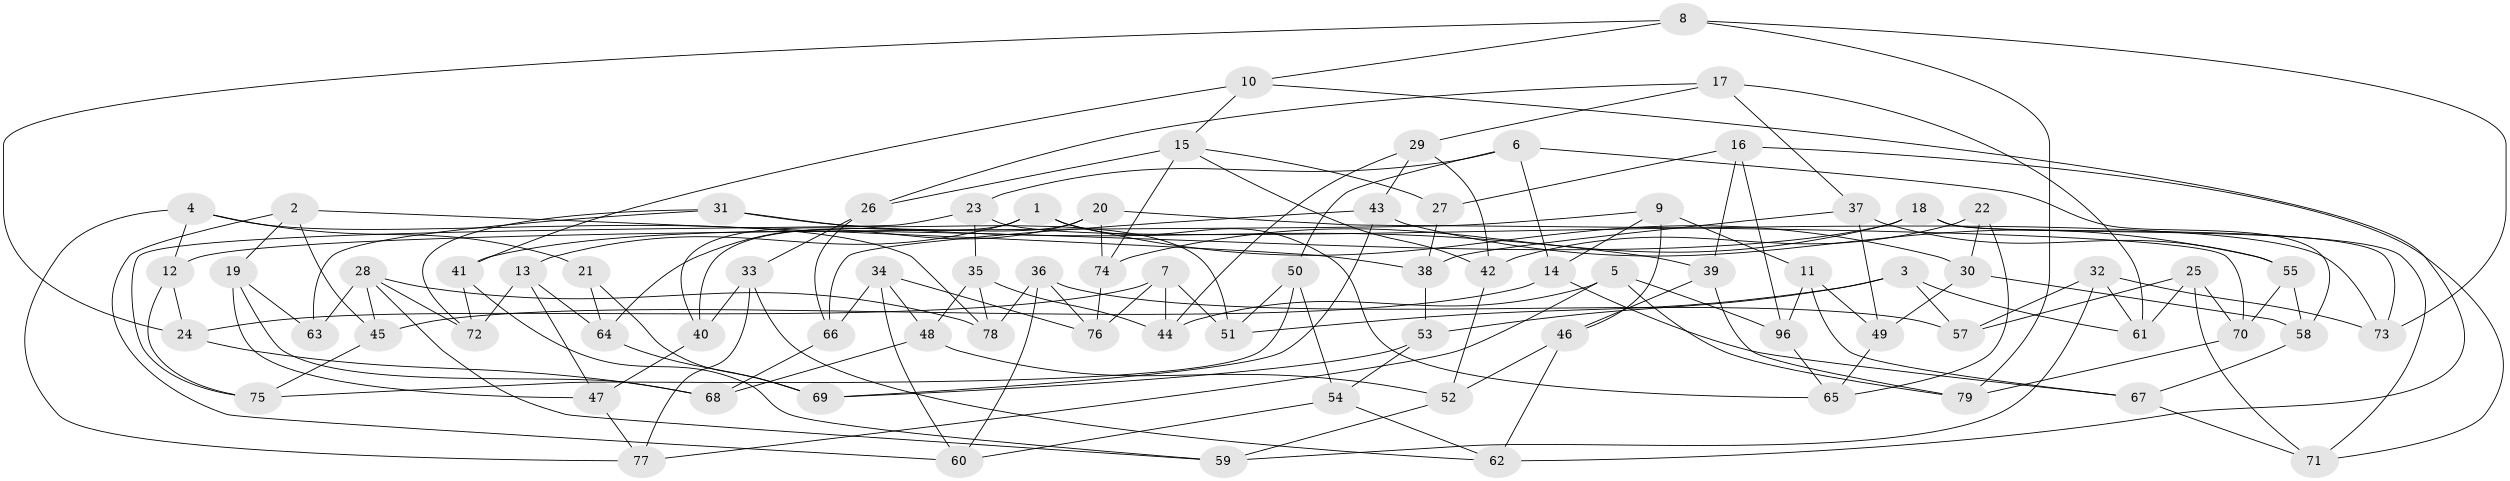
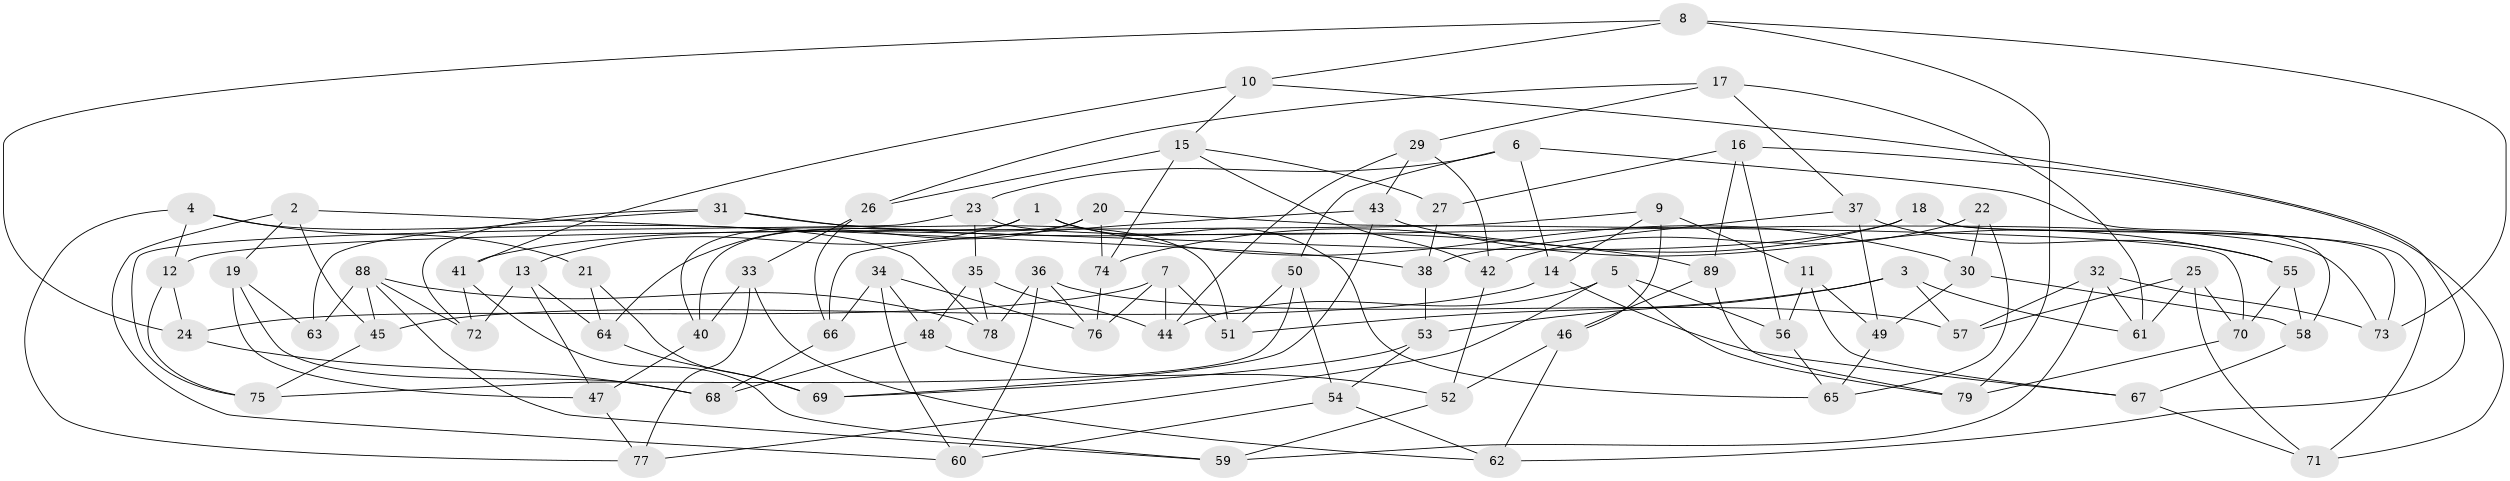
node "28": label "28" -> "88"
node "39": label "39" -> "89"
node "96": label "96" -> "56"
